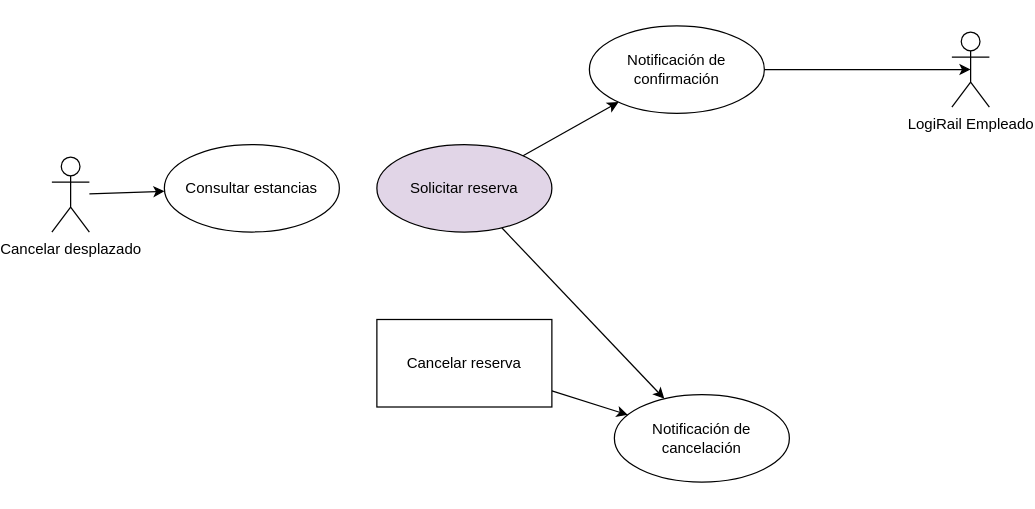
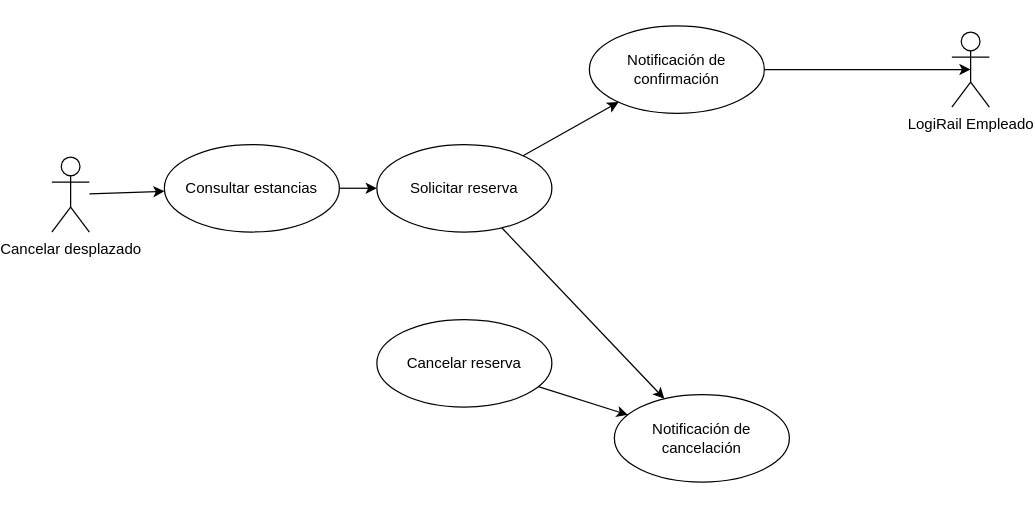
edge "Consultar estancias" -> "Solicitar reserva": added
node "Solicitar reserva": fillcolor #e1d5e7 -> #ffffff
node "Cancelar reserva": shape rectangle -> ellipse
